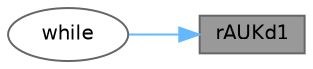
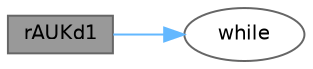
edge "while" -> "rAUKd1": reversed
